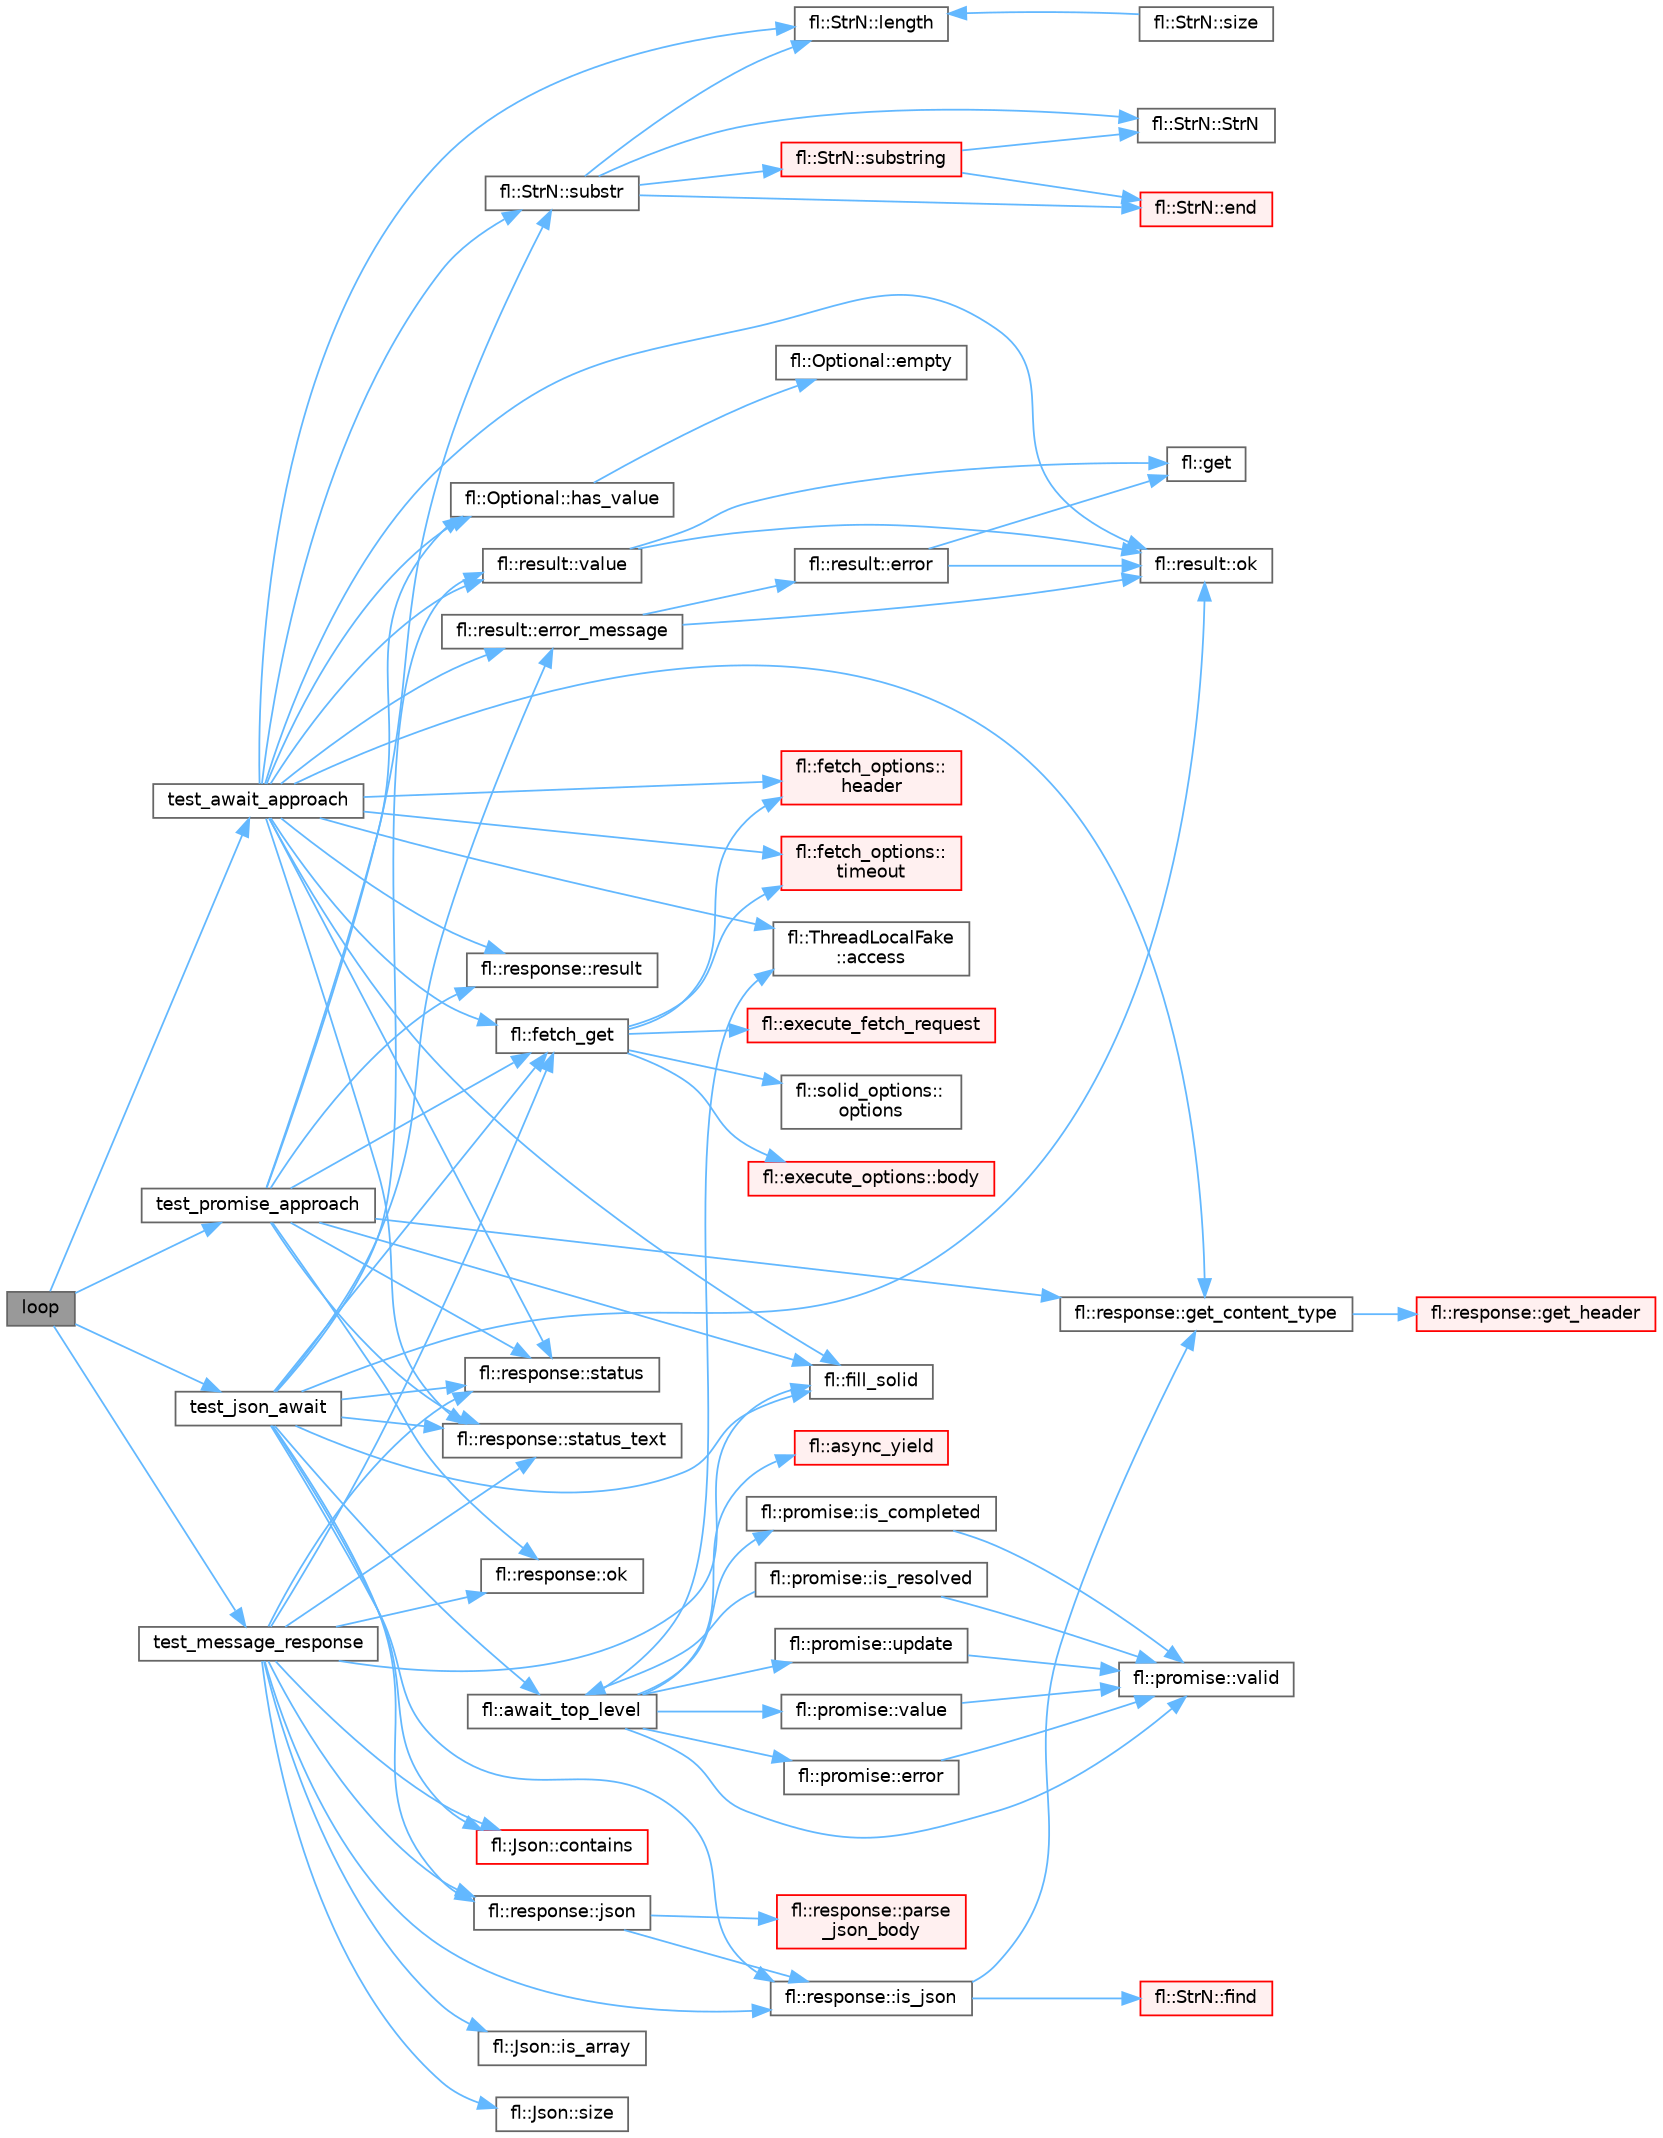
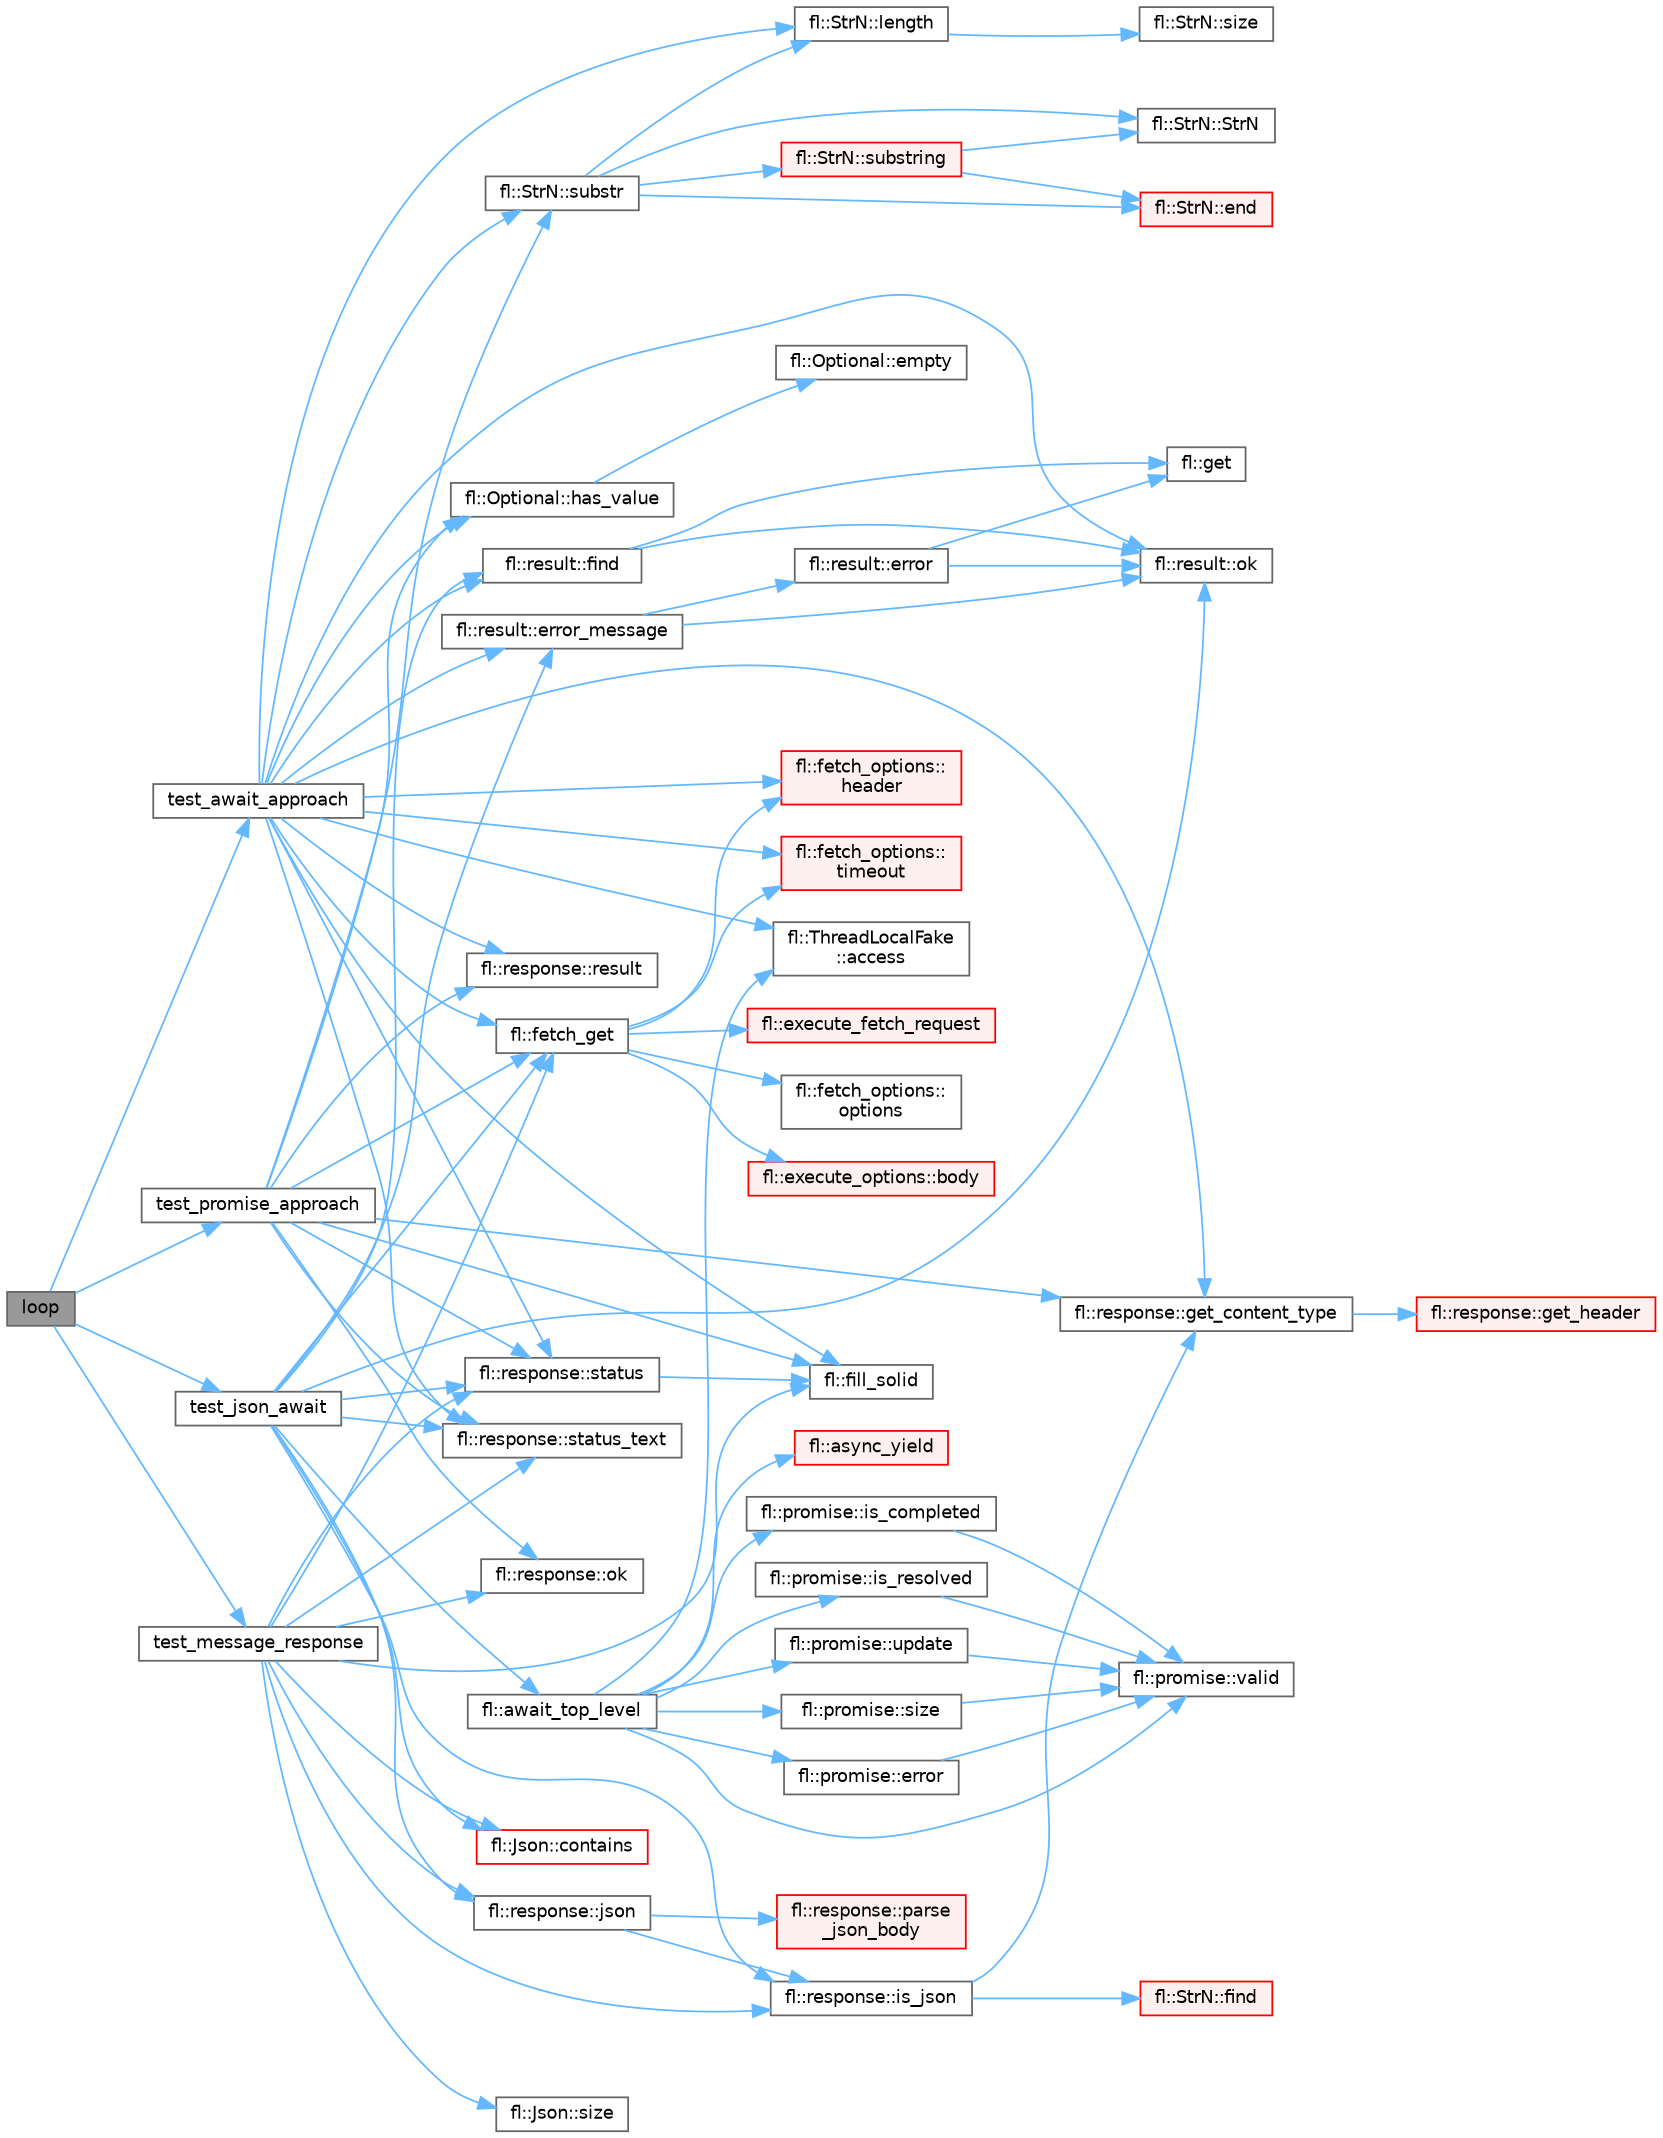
edge "fl::StrN::size" -> "fl::StrN::length": reversed
node "fl::result::value": label "fl::result::value" -> "fl::result::find"
node "fl::solid_options:: options": label "fl::solid_options:: options" -> "fl::fetch_options:: options"
edge "test_json_await" -> "fl::fill_solid": now "fl::response::status" -> "fl::fill_solid"
edge "fl::promise::is_resolved" -> "fl::await_top_level": reversed
node "fl::promise::value": label "fl::promise::value" -> "fl::promise::size"
node "fl::Json::is_array": removed
